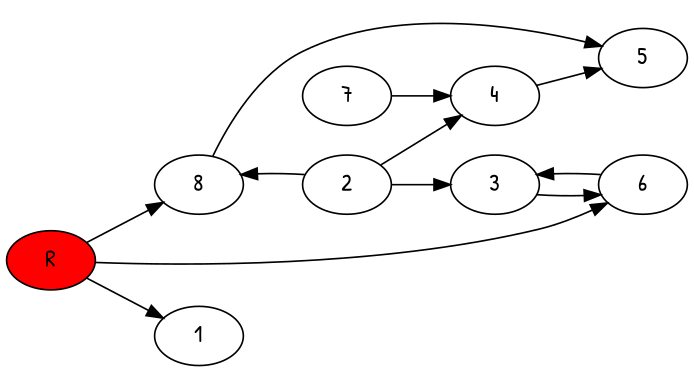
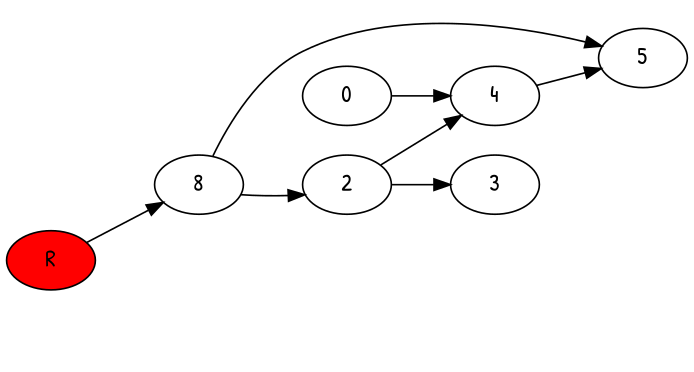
node "7": label "7" -> "0"
edge "2" -> "8": reversed
node "6": removed
node "1": removed
